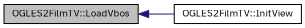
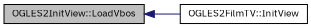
node "OGLES2FilmTV::LoadVbos": label "OGLES2FilmTV::LoadVbos" -> "OGLES2InitView::LoadVbos"
